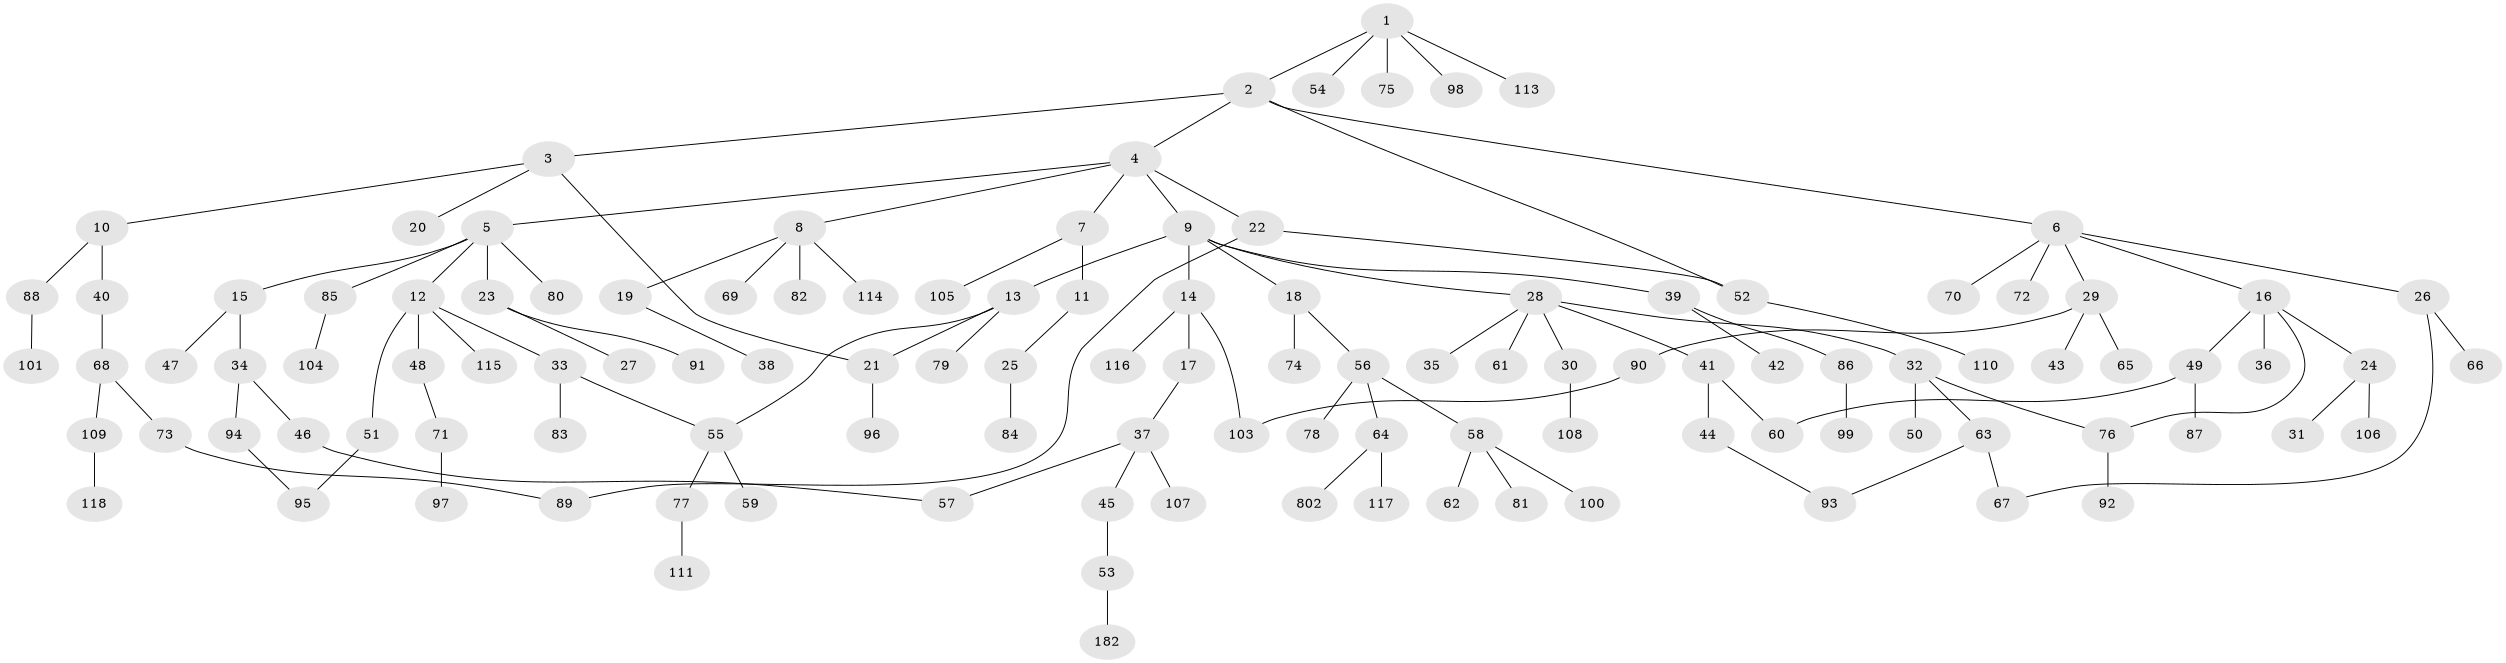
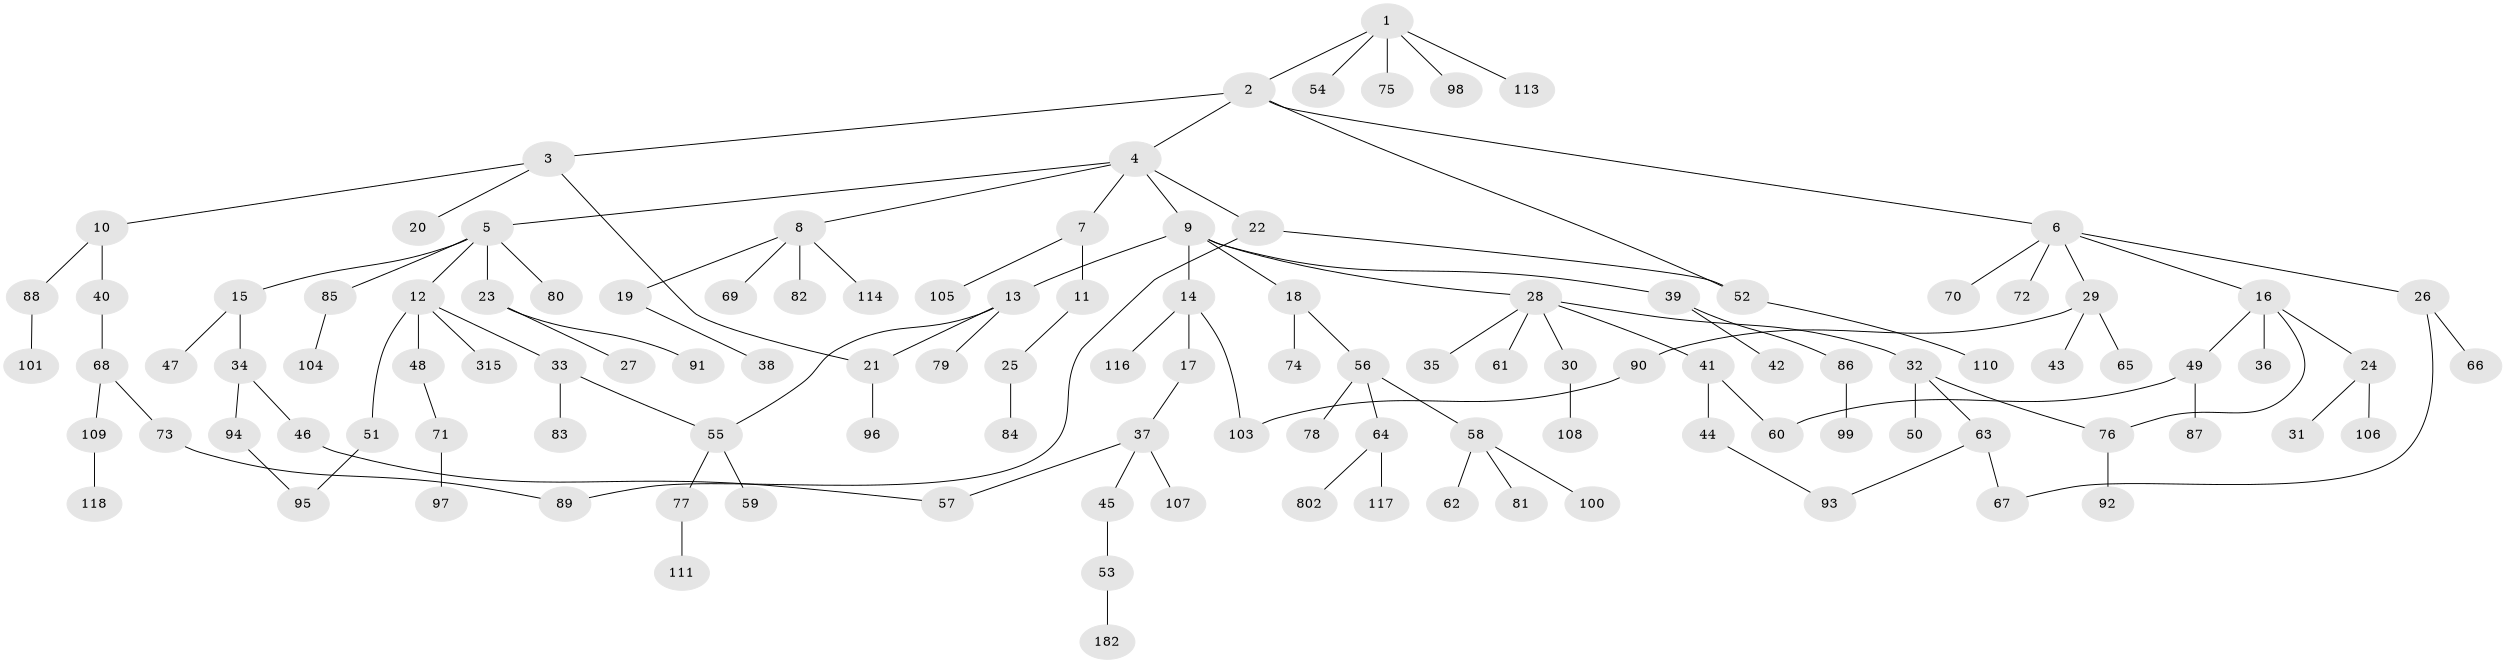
node "115": label "115" -> "315"
